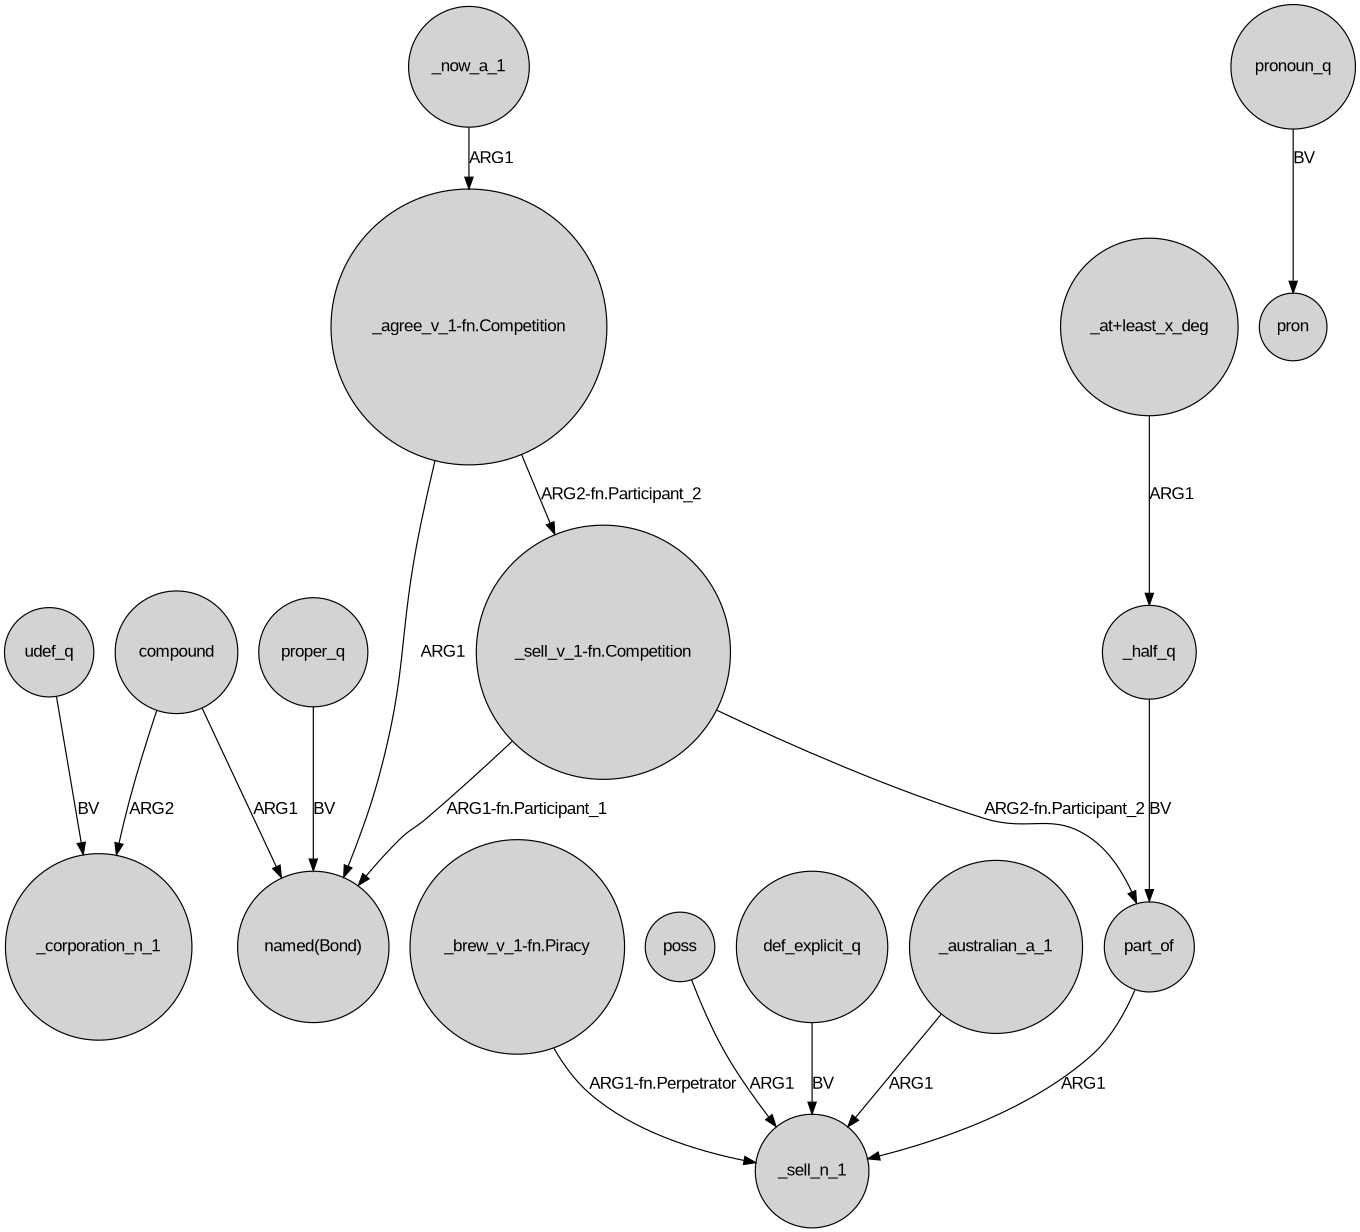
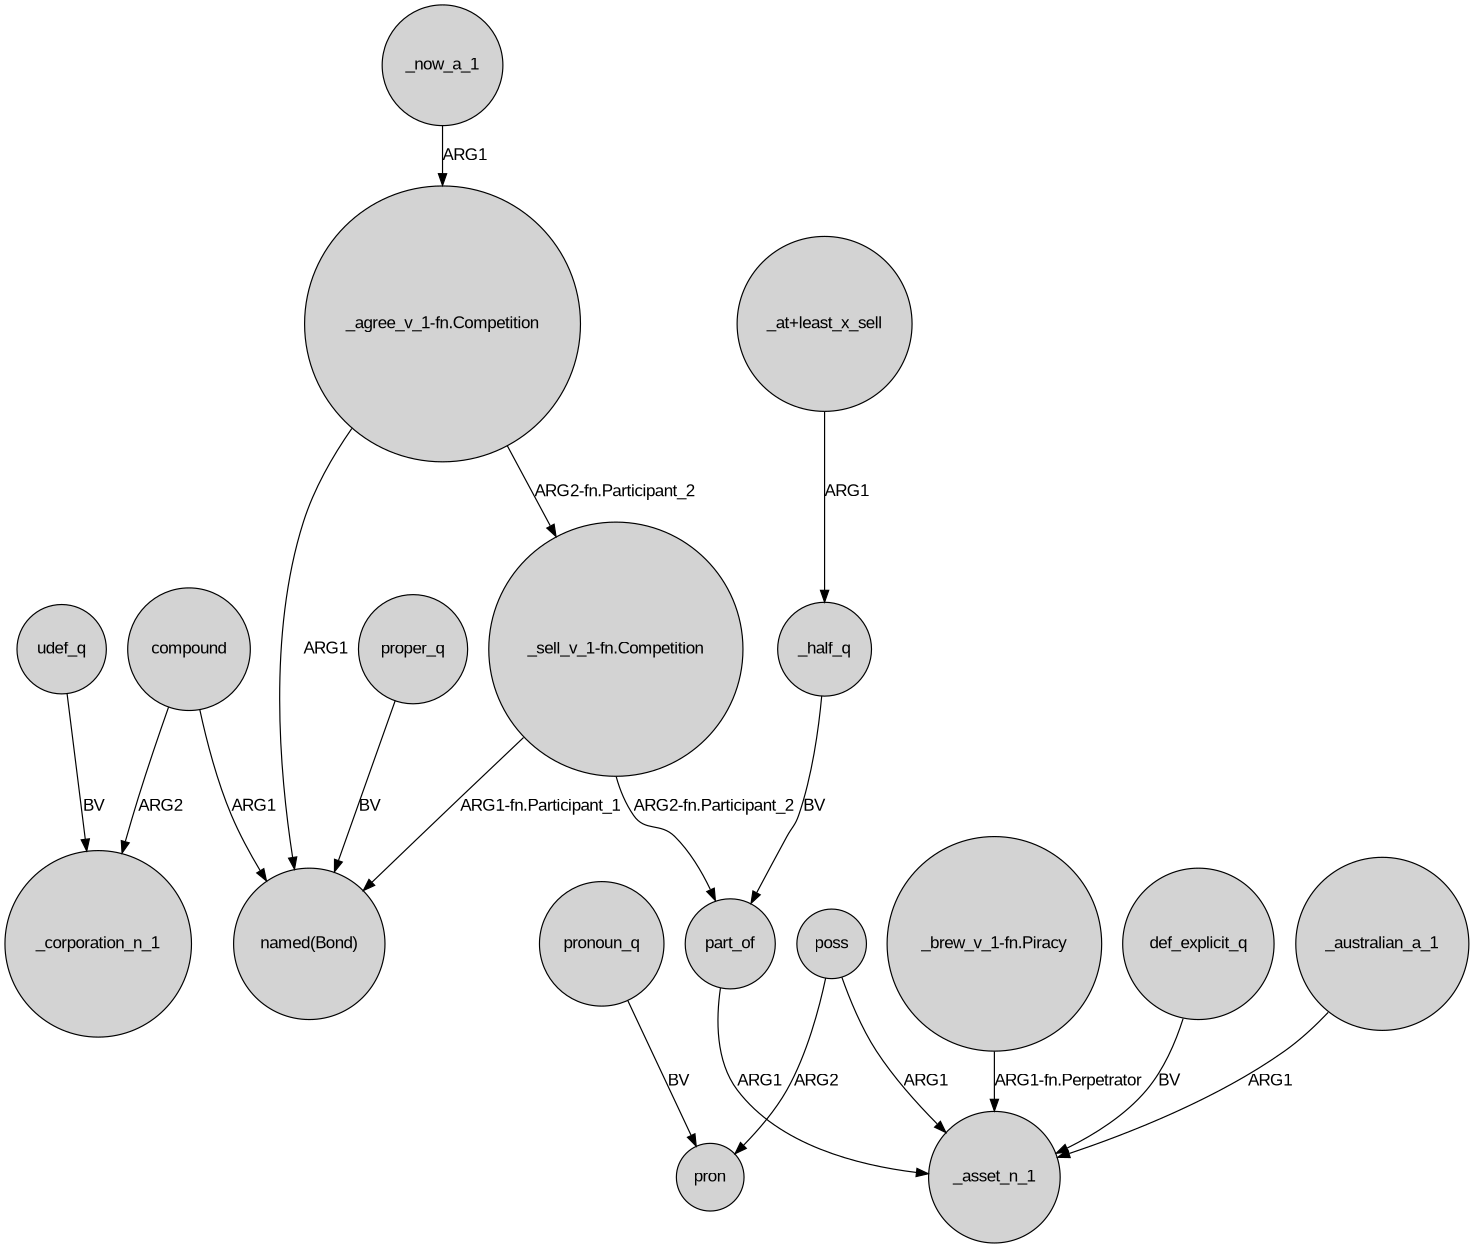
node "_at+least_x_deg": label "_at+least_x_deg" -> "_at+least_x_sell"
edge "poss" -> "pron": added, label "ARG2"
node "_sell_n_1": label "_sell_n_1" -> "_asset_n_1"
